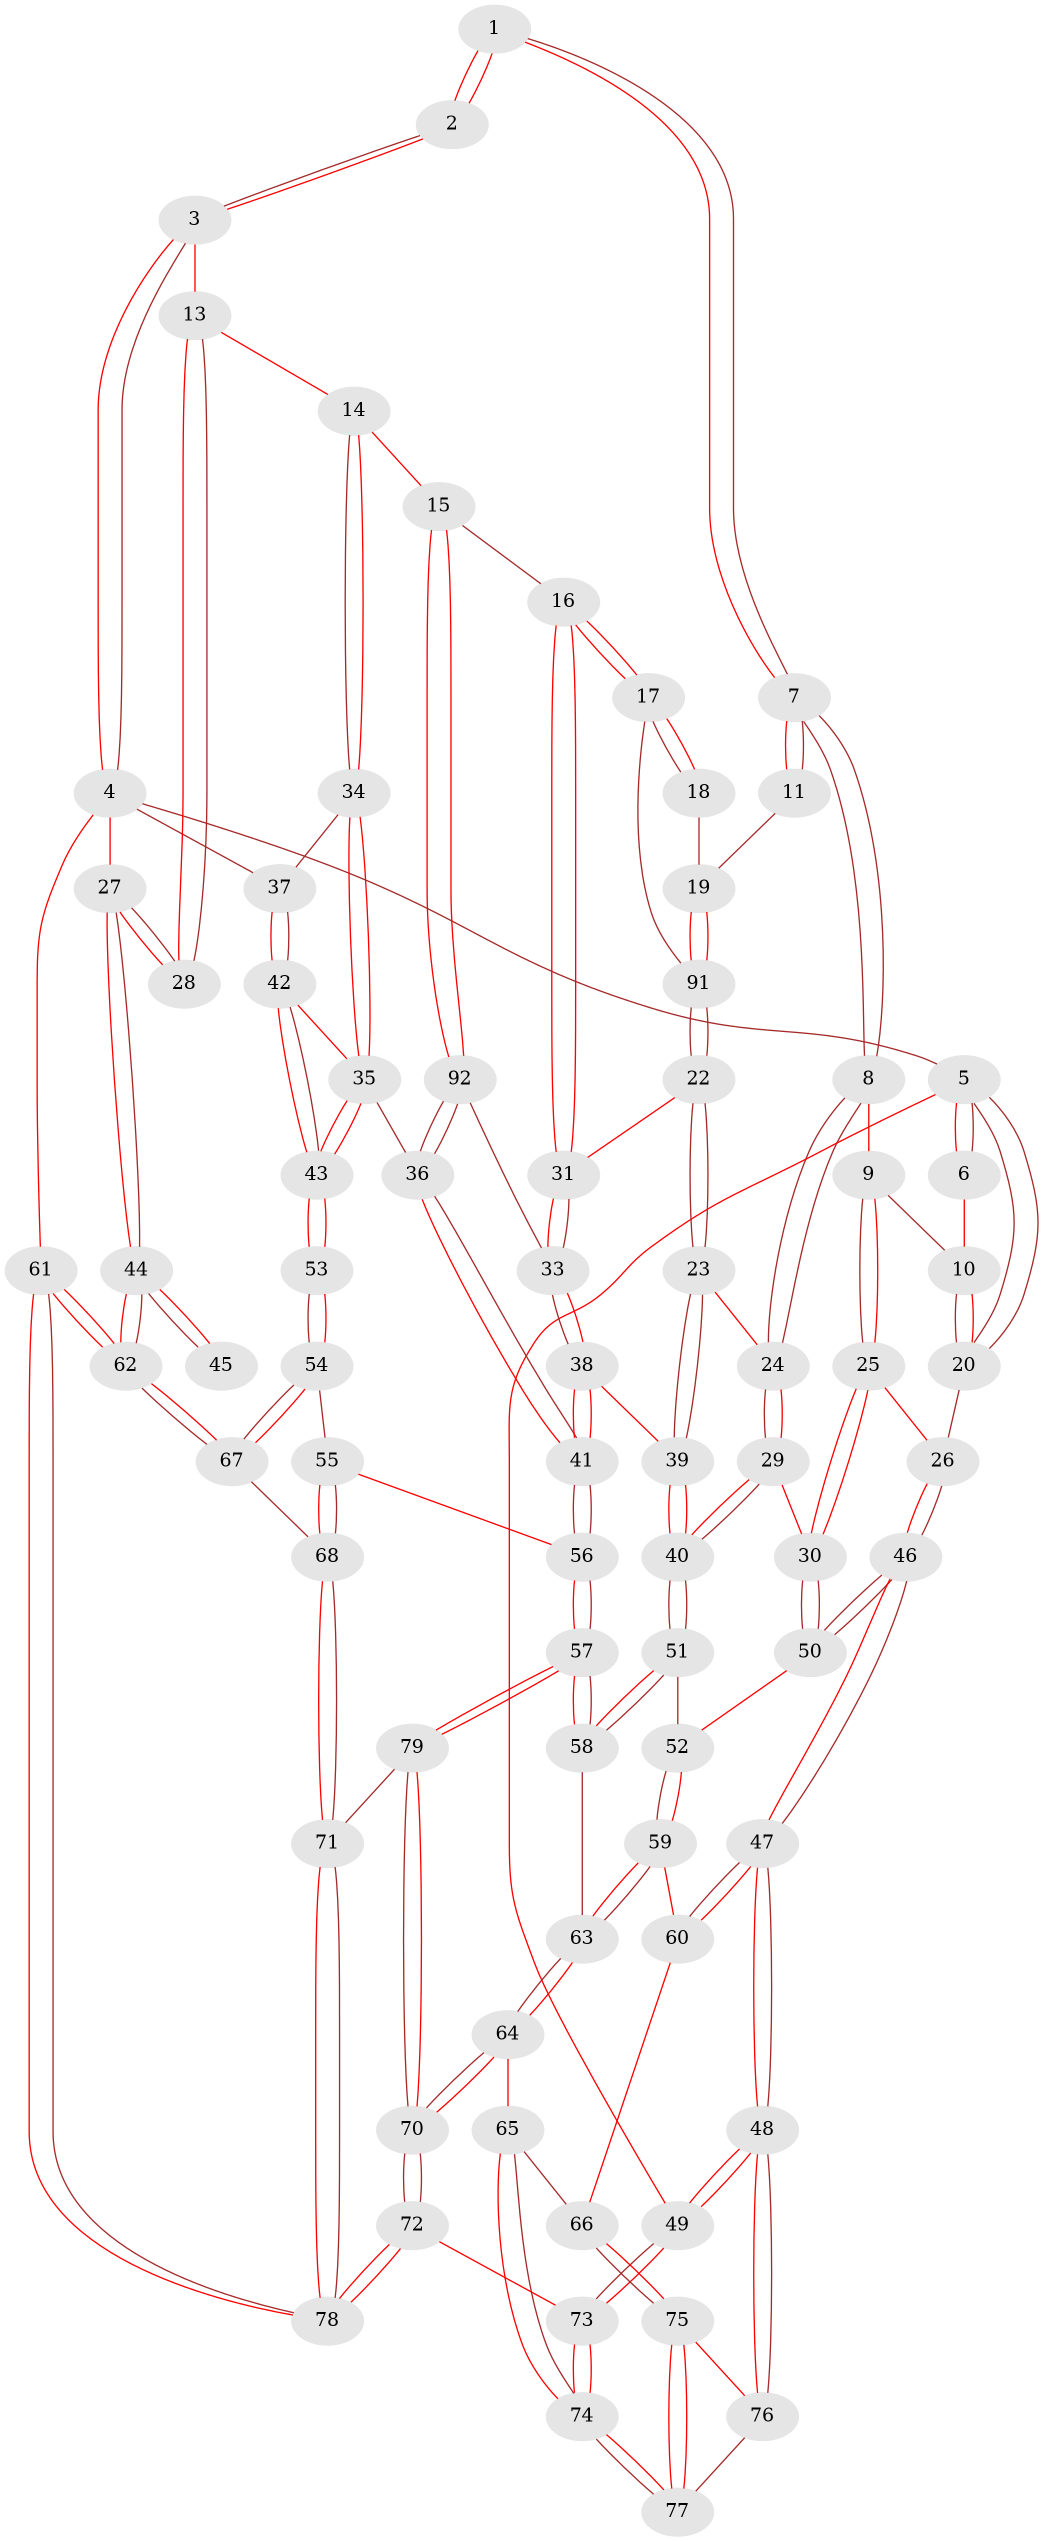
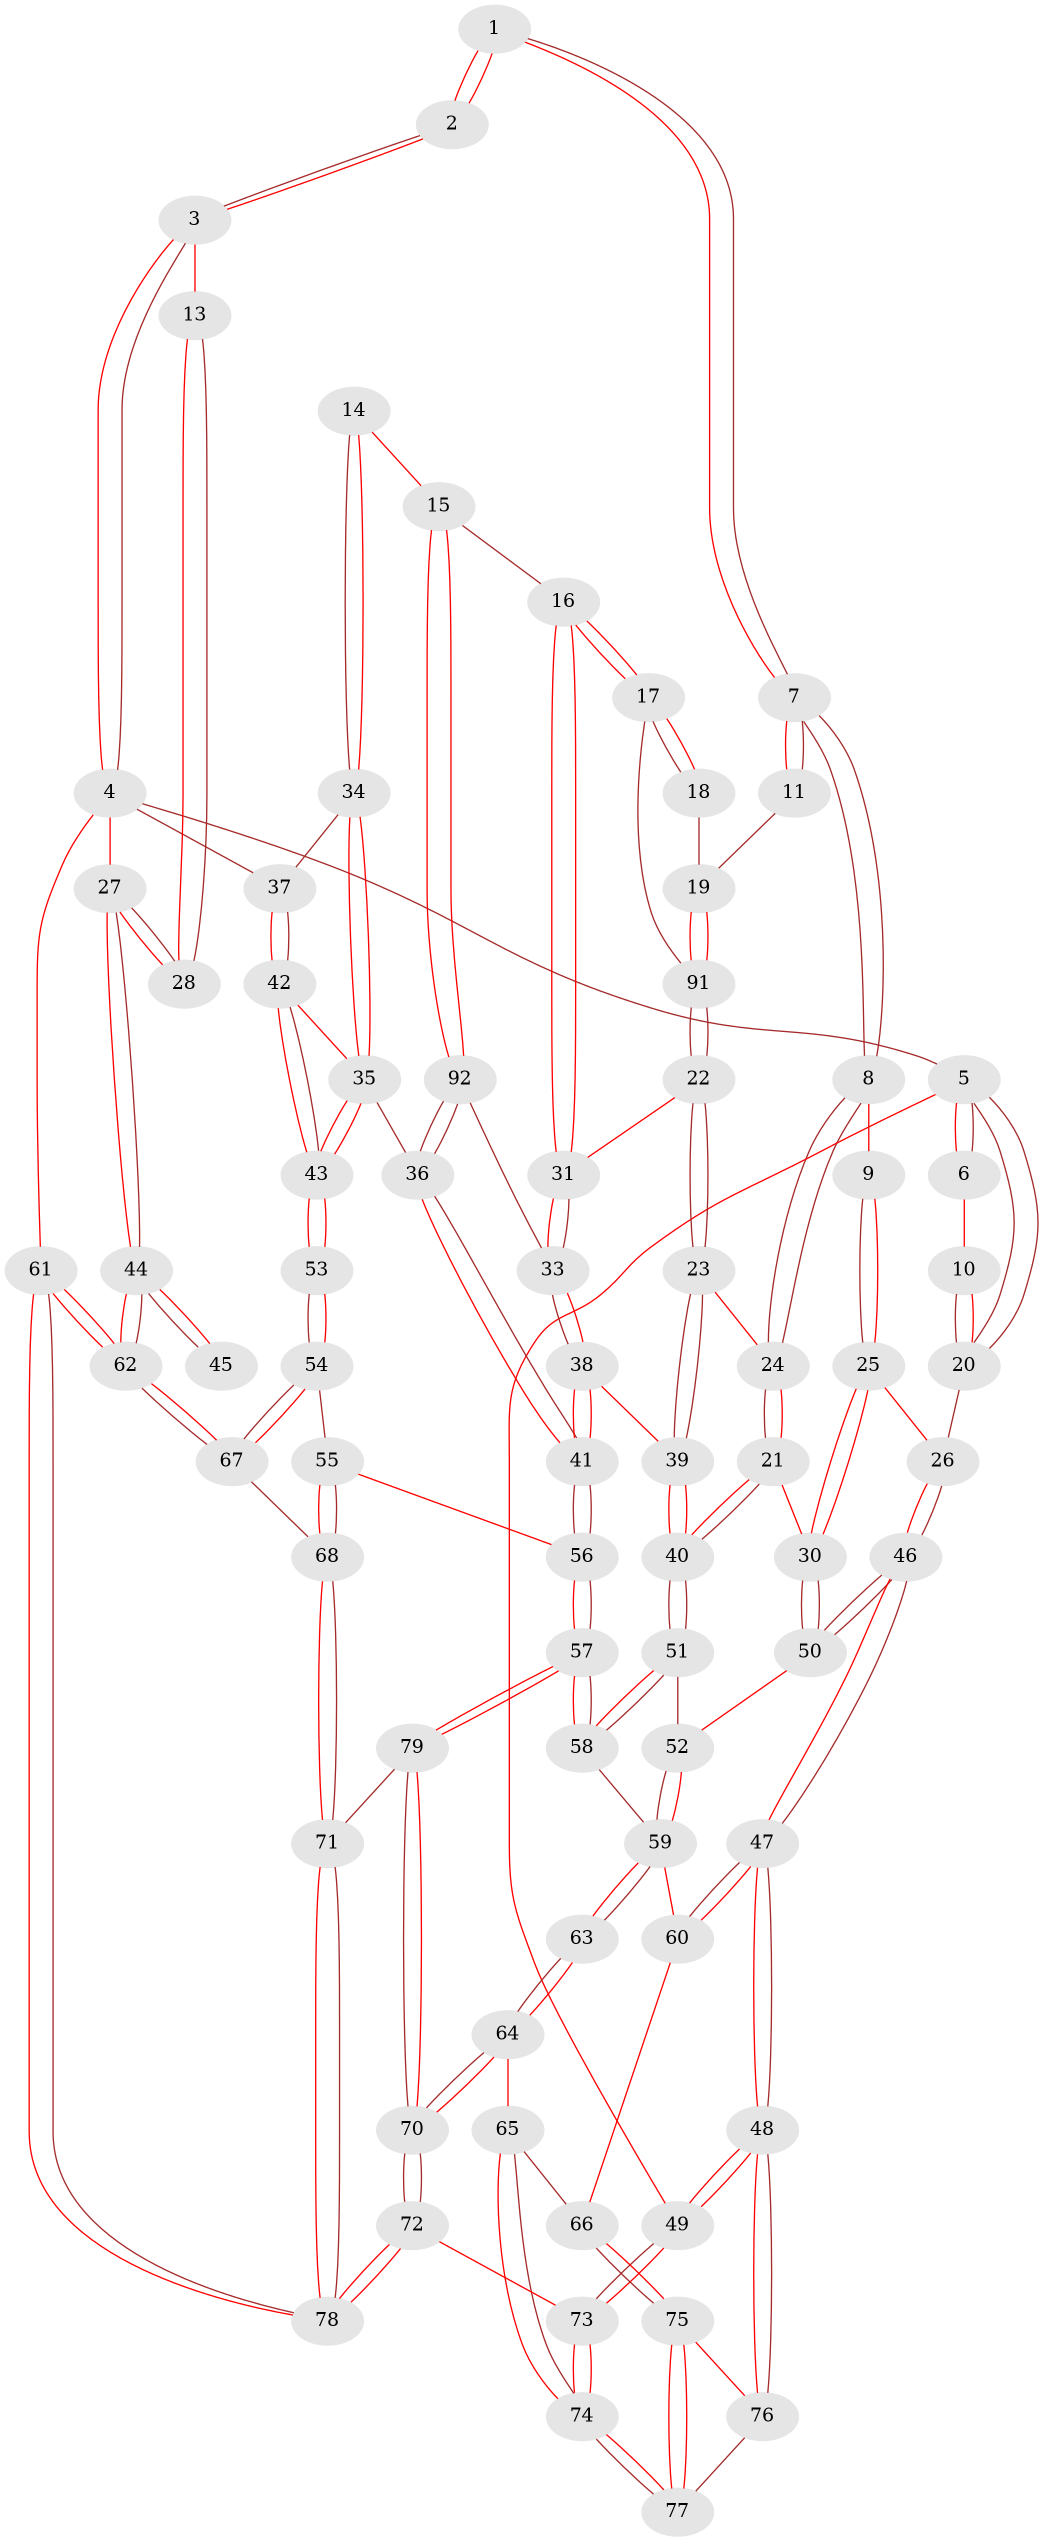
edge "13" -- "14": removed
edge "9" -- "10": removed
node "29": label "29" -> "21"
edge "58" -- "63": now "58" -- "59"
